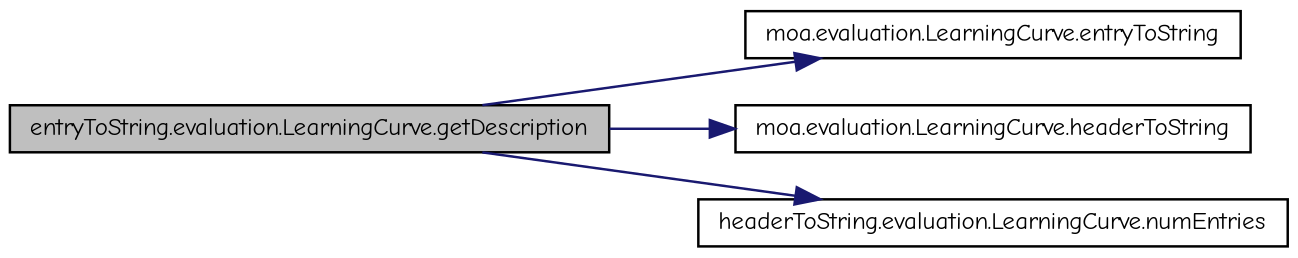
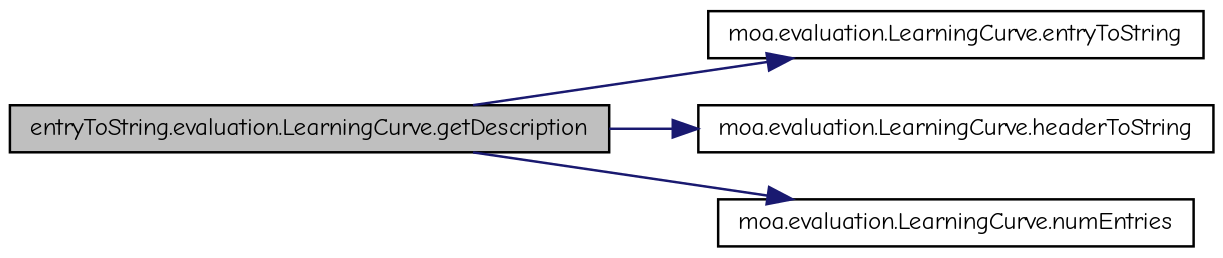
node "headerToString.evaluation.LearningCurve.numEntries": label "headerToString.evaluation.LearningCurve.numEntries" -> "moa.evaluation.LearningCurve.numEntries"
